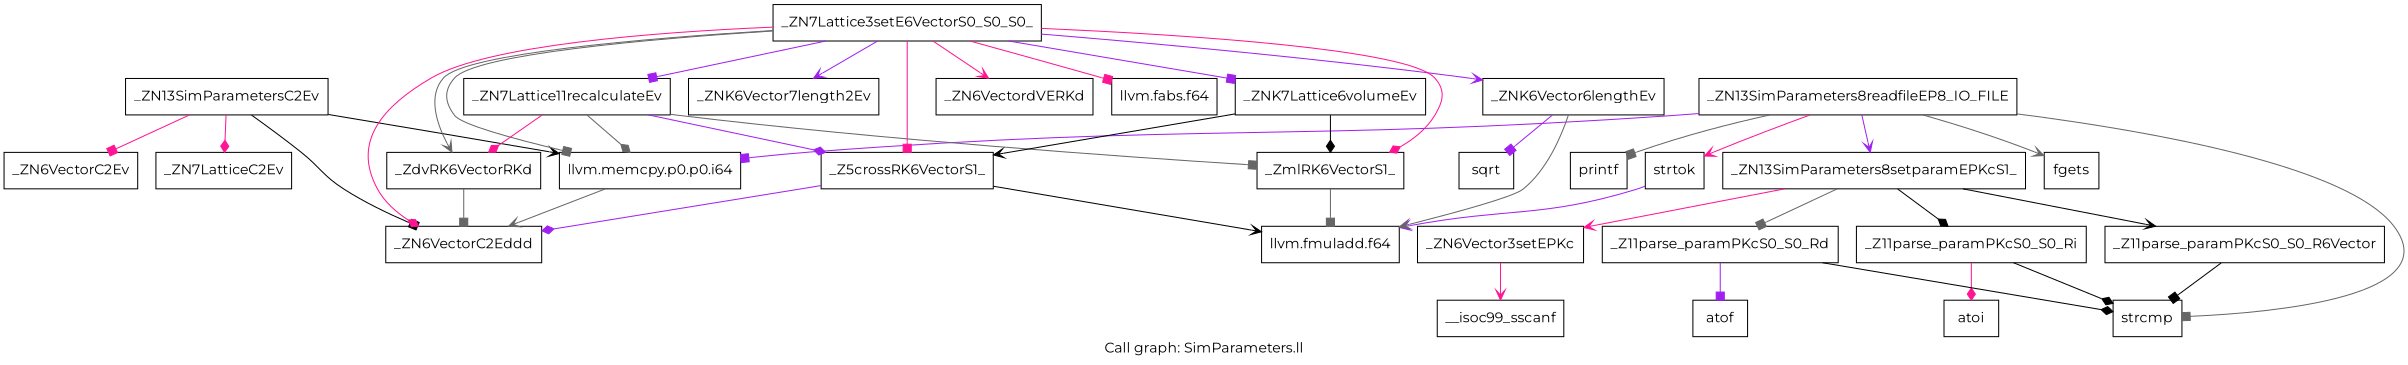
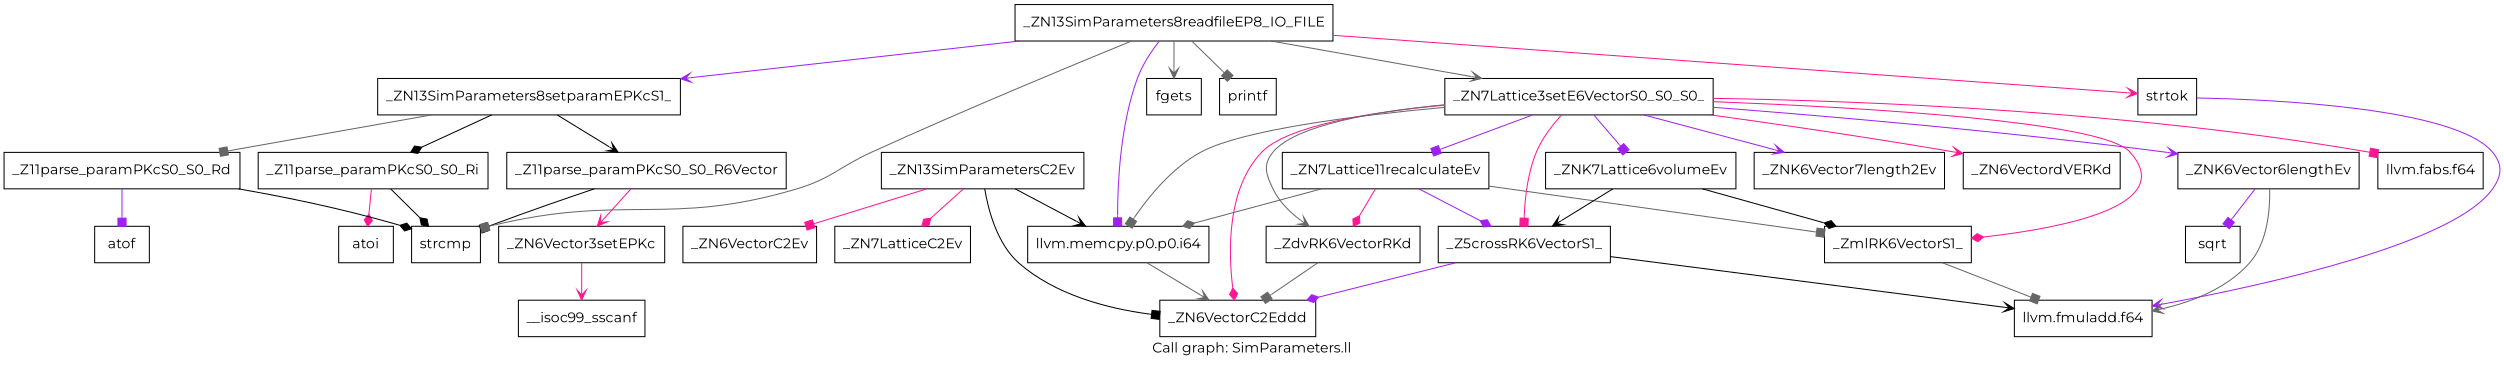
edge "_ZN13SimParameters8readfileEP8_IO_FILE" -> "_ZN7Lattice3setE6VectorS0_S0_S0_": added
edge "_ZN13SimParameters8setparamEPKcS1_" -> "_ZN6Vector3setEPKc": now "_Z11parse_paramPKcS0_S0_R6Vector" -> "_ZN6Vector3setEPKc"
